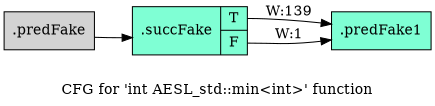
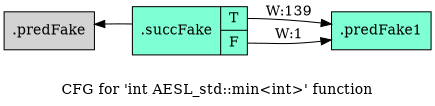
edge ".predFake" -> ".succFake": reversed
